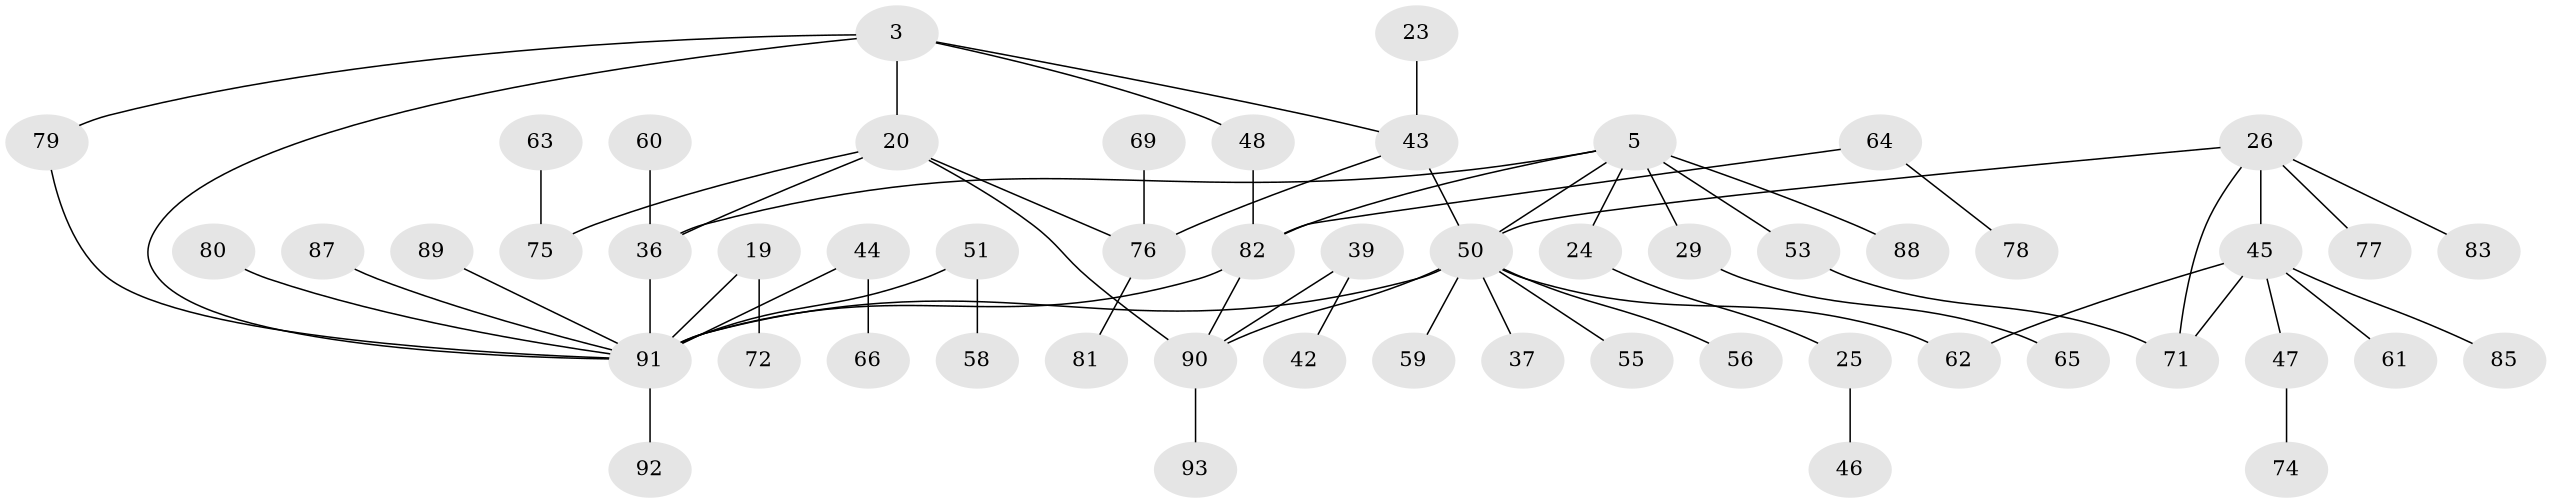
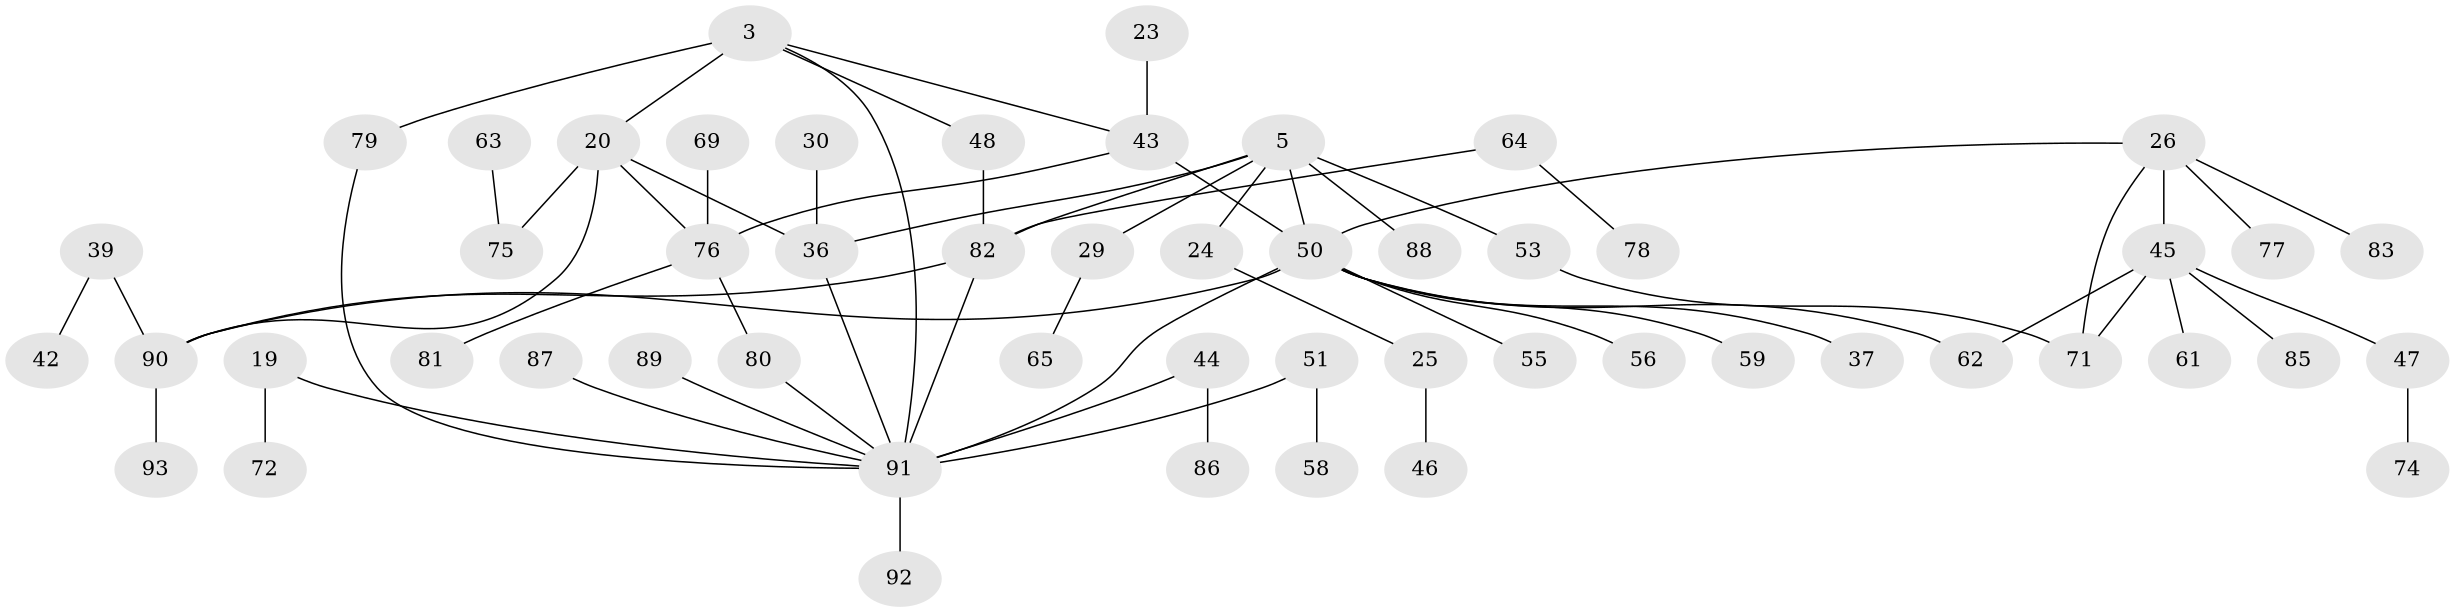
node "60": label "60" -> "30"
edge "76" -- "80": added
node "66": label "66" -> "86"
